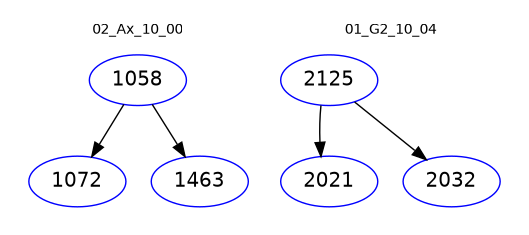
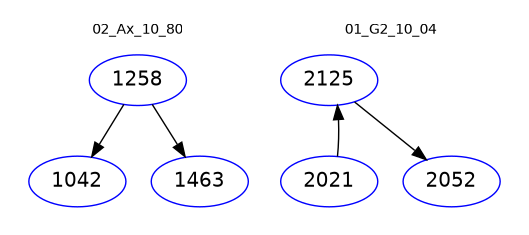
cluster "02_Ax_10_00": label "02_Ax_10_00" -> "02_Ax_10_80"
node "1058": label "1058" -> "1258"
edge "2125" -> "2021": reversed
node "1072": label "1072" -> "1042"
node "2032": label "2032" -> "2052"
